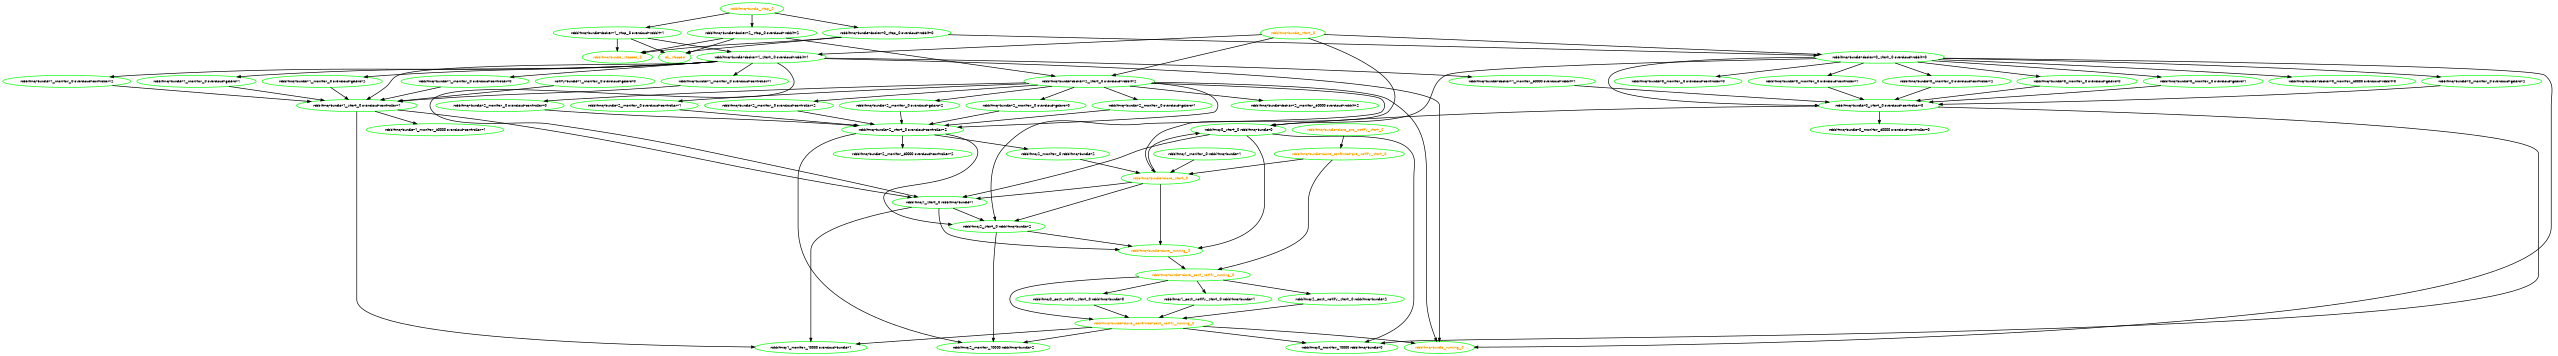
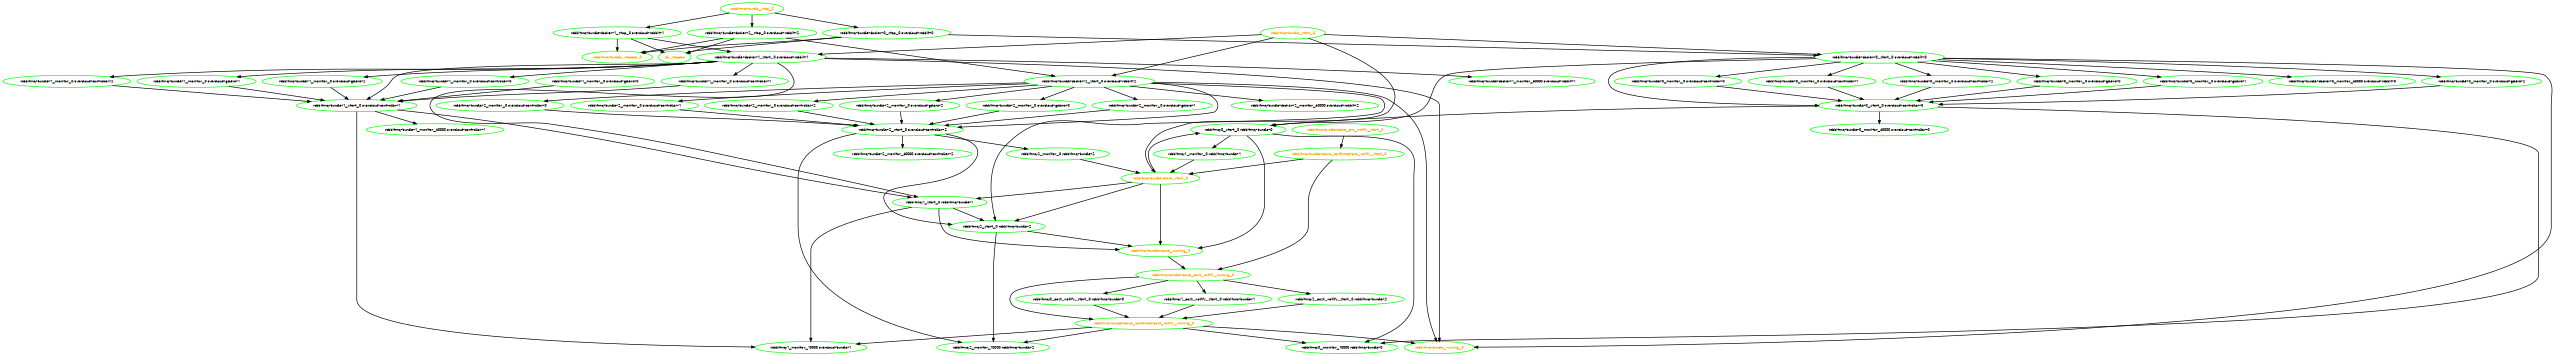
node "notify-bundle-1_monitor_0 overcloud-galera-0": label "notify-bundle-1_monitor_0 overcloud-galera-0" -> "rabbitmq-bundle-1_monitor_0 overcloud-galera-0"
edge "rabbitmq-bundle-docker-1_monitor_60000 overcloud-rabbit-1" -> "rabbitmq-bundle-0_start_0 overcloud-controller-0": now "rabbitmq-bundle-0_monitor_0 overcloud-controller-0" -> "rabbitmq-bundle-0_start_0 overcloud-controller-0"
edge "rabbitmq:0_start_0 rabbitmq-bundle-0" -> "rabbitmq:1_start_0 rabbitmq-bundle-1": now "rabbitmq:0_start_0 rabbitmq-bundle-0" -> "rabbitmq:1_monitor_0 rabbitmq-bundle-1"
